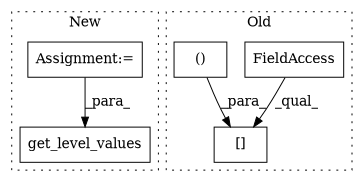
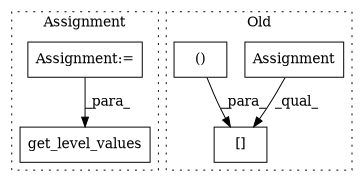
cluster "New": label "New" -> "Assignment"
node "FieldAccess": label "FieldAccess" -> "Assignment"
